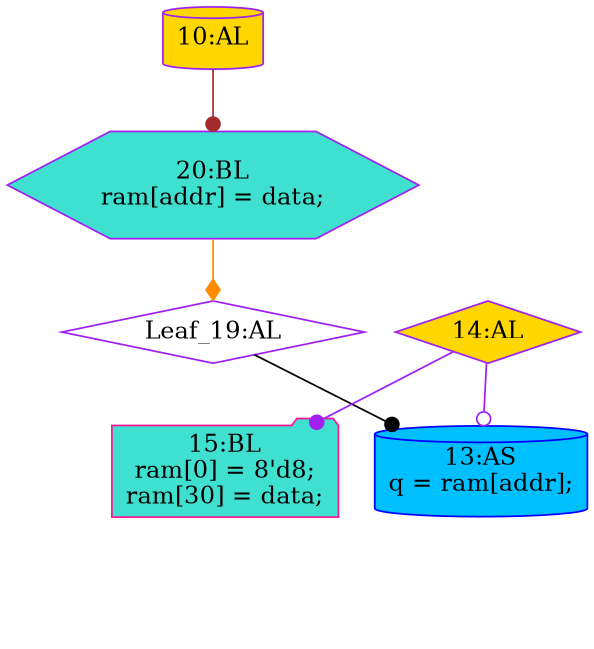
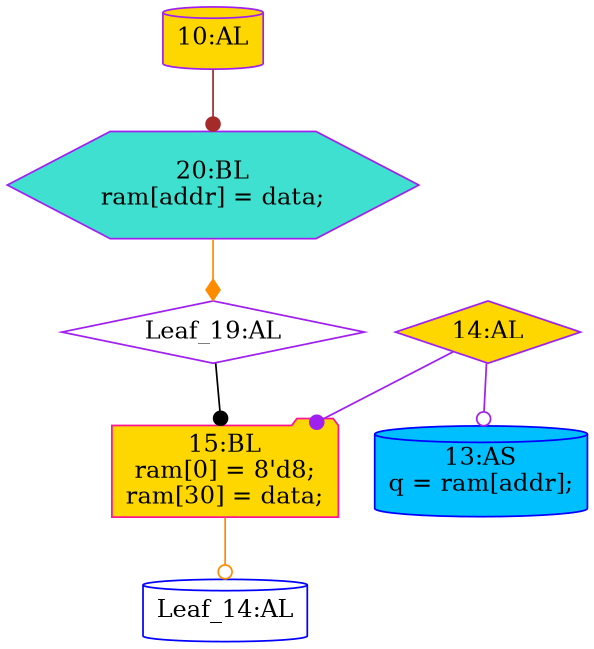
edge "Leaf_19:AL" -> "13:AS q = ram[addr];": now "Leaf_19:AL" -> "15:BL ram[0] = 8'd8; ram[30] = data;"
node "15:BL ram[0] = 8'd8; ram[30] = data;": fillcolor turquoise -> gold
node "Leaf_14:AL": added
